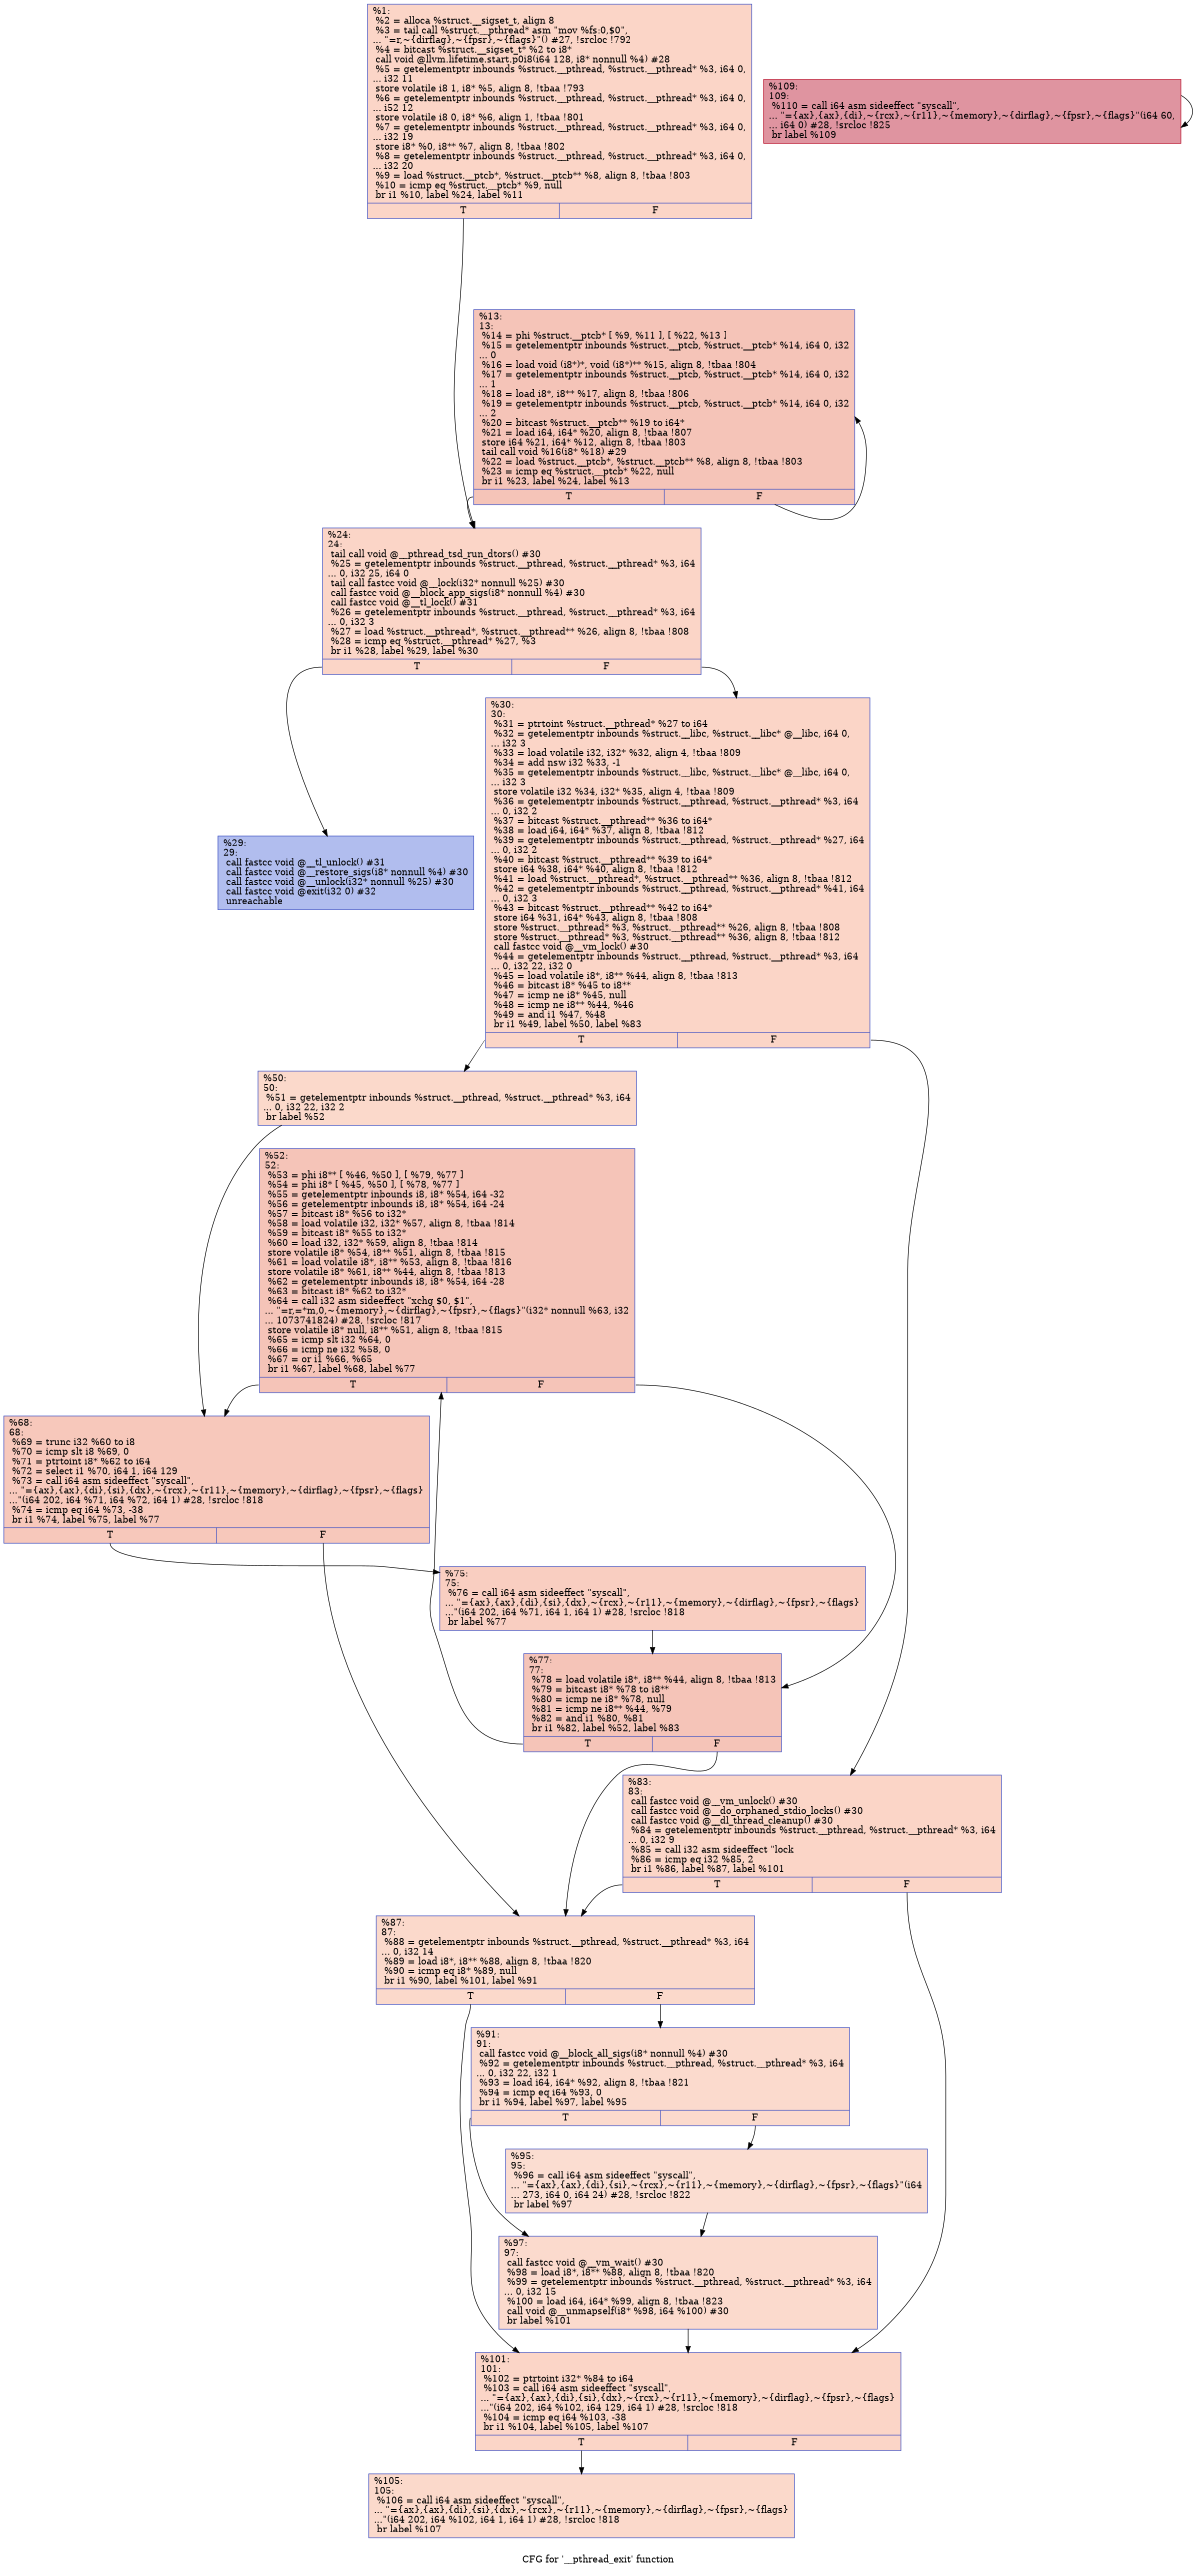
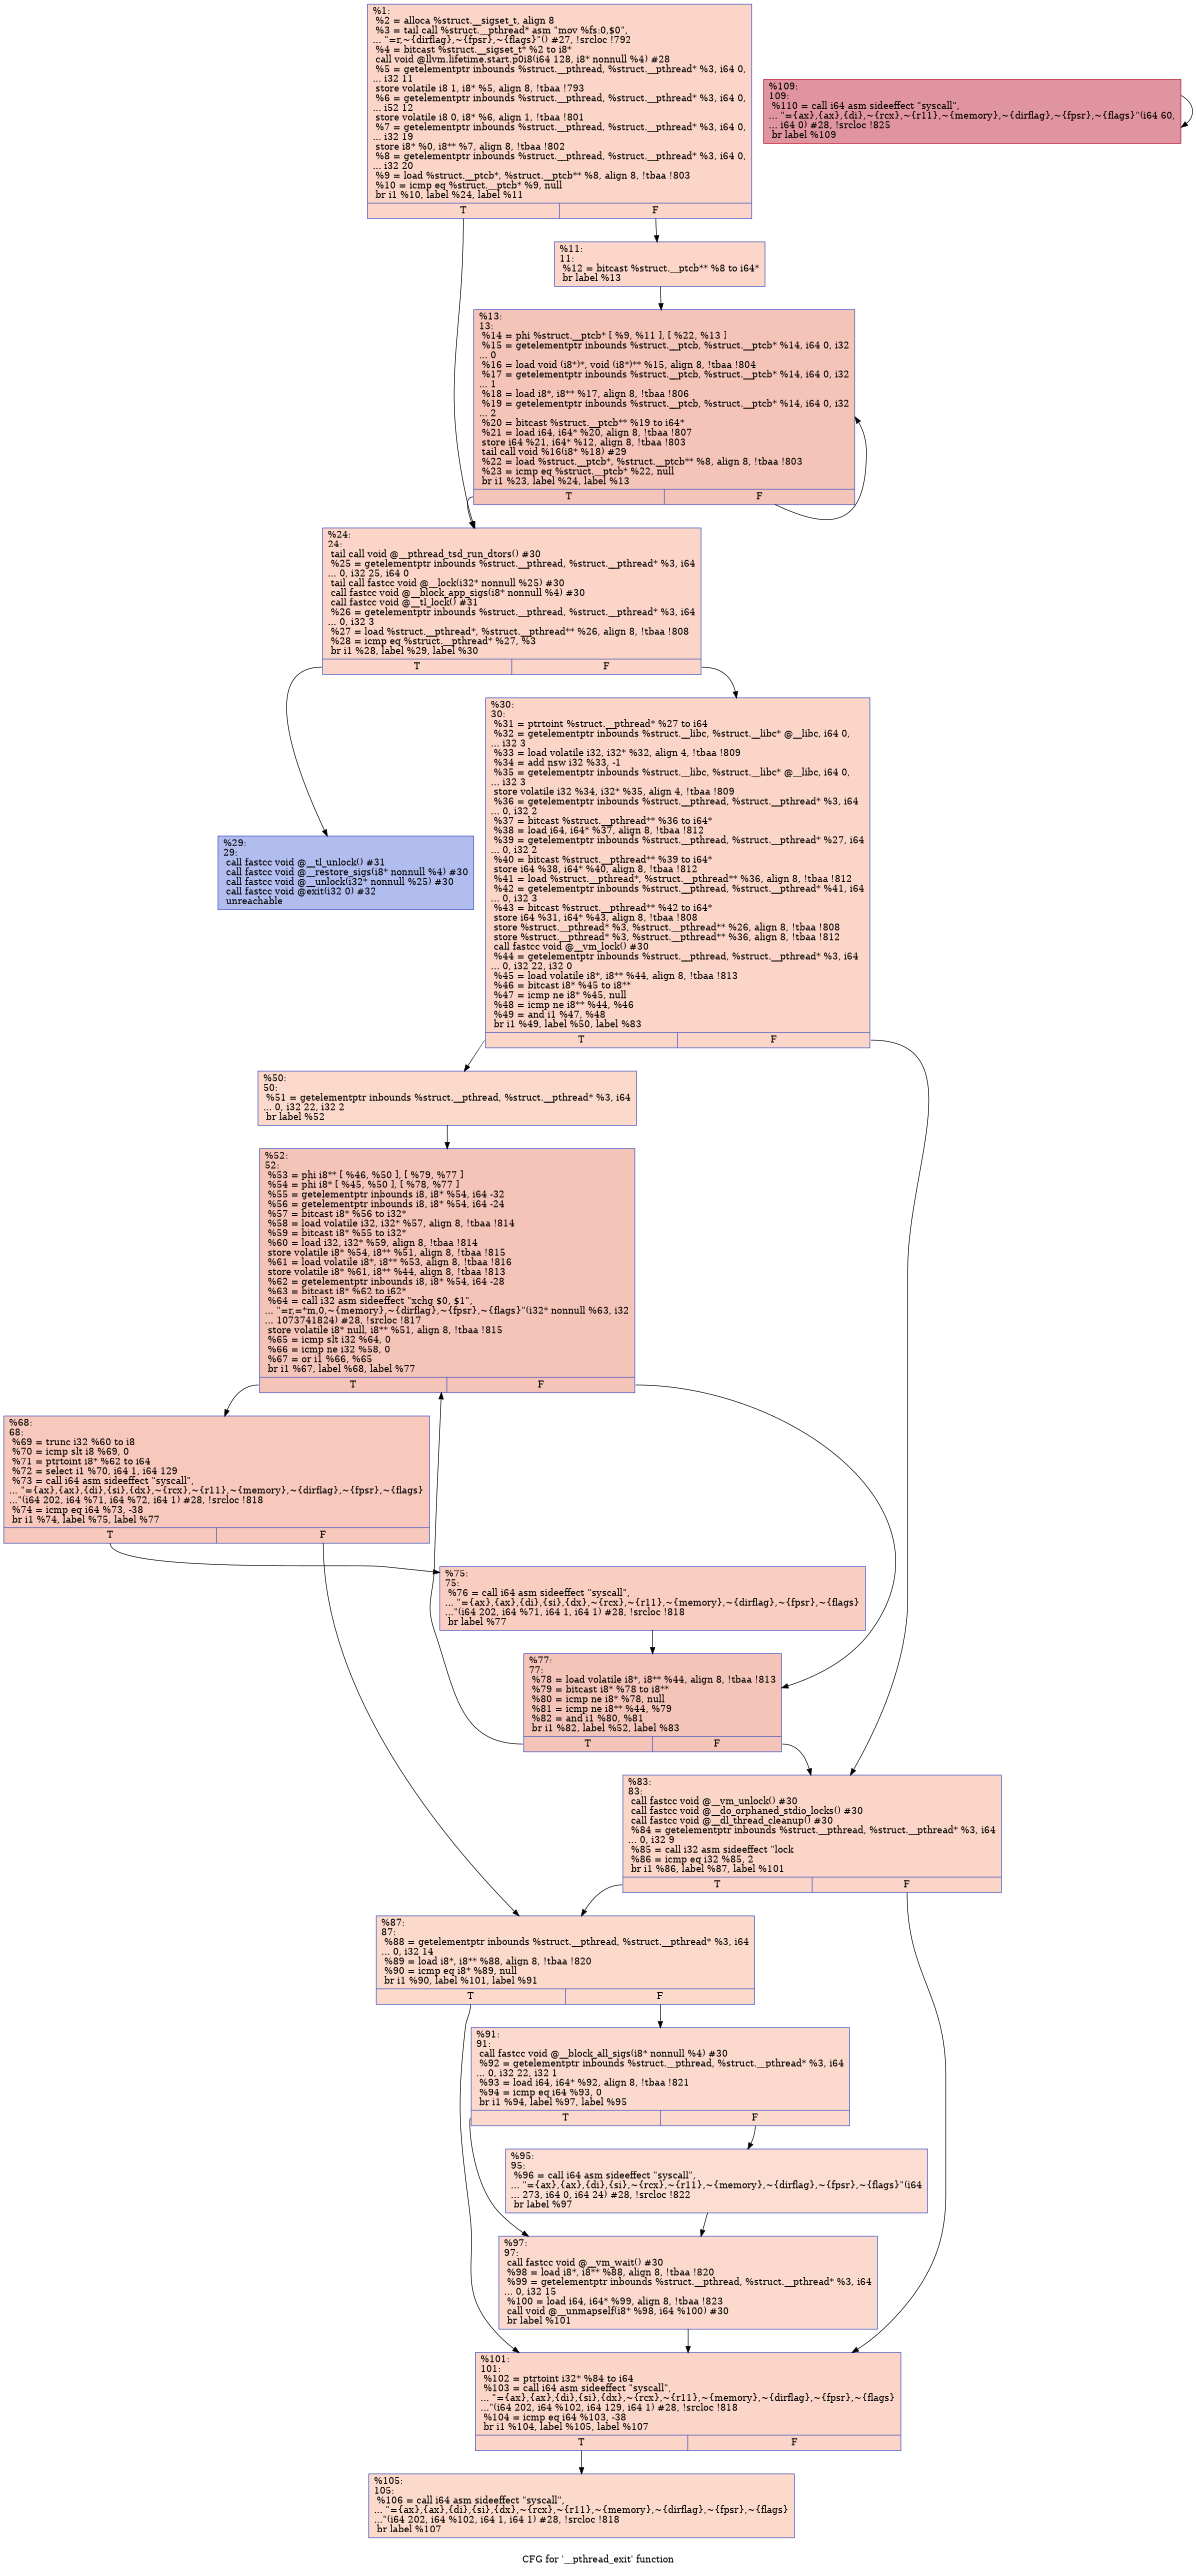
node "%11:": added
edge "%50:" -> "%68:": now "%50:" -> "%52:"
node "%52:": text "%63 = bitcast i8* %62 to i32*" -> "%63 = bitcast i8* %62 to i62*"
edge "%77:" -> "%87:": now "%77:" -> "%83:"
